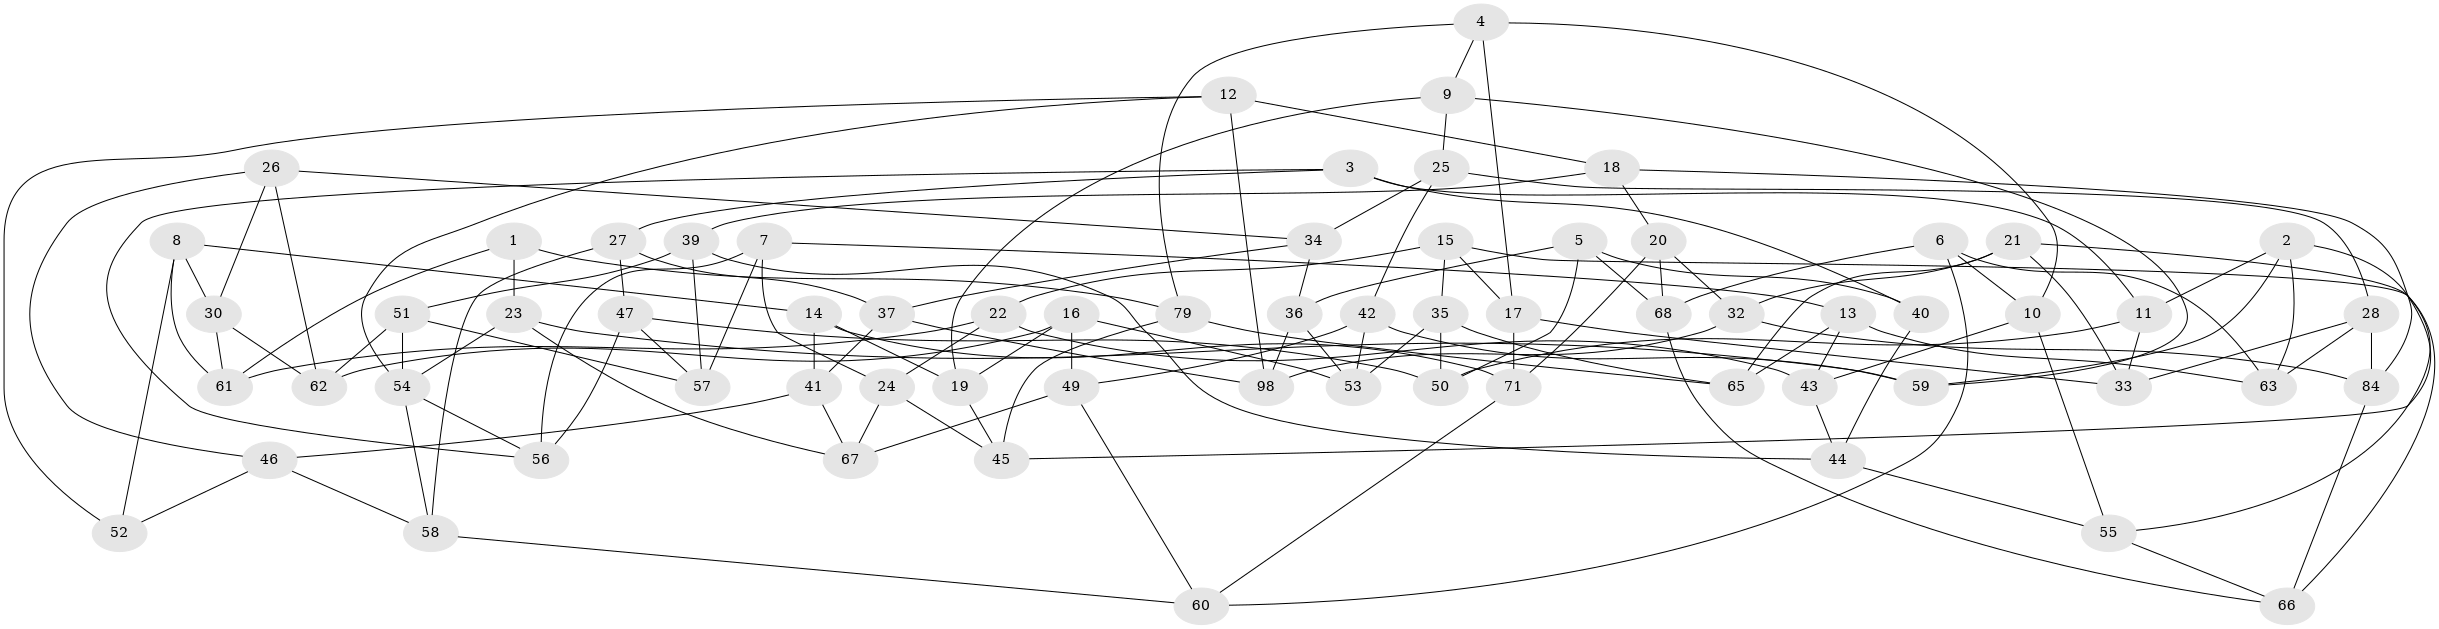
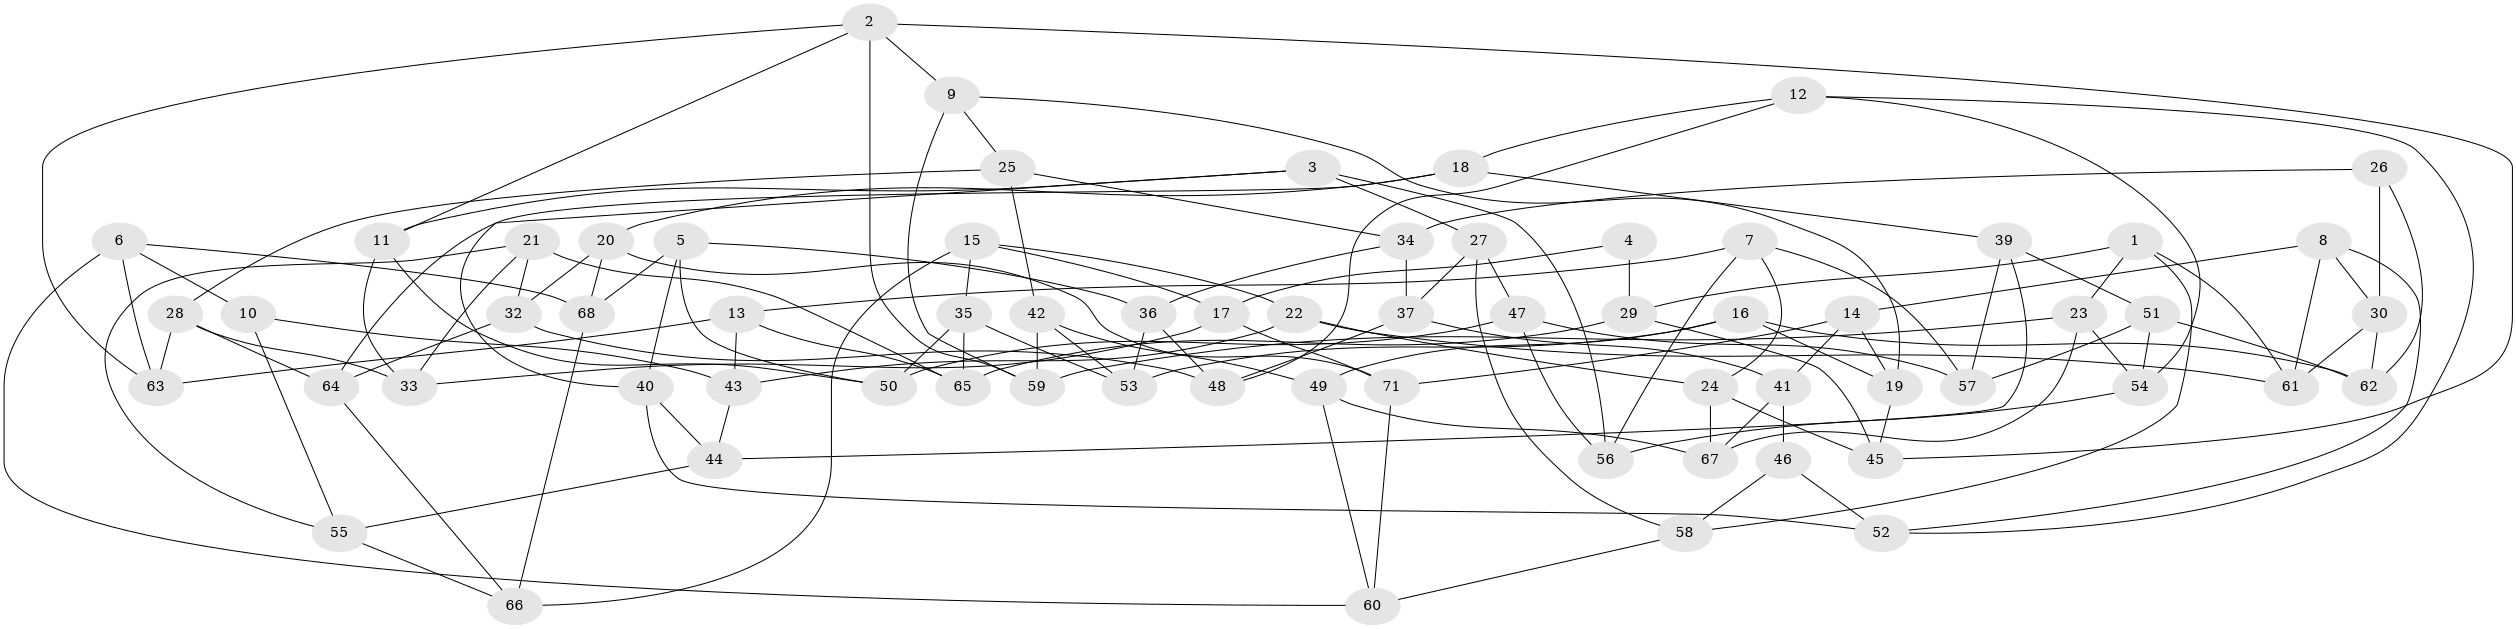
edge "4" -- "9": now "2" -- "9"
edge "4" -- "10": removed
edge "26" -- "46": removed
node "79": label "79" -> "29"
node "98": label "98" -> "48"
node "84": label "84" -> "64"
edge "54" -- "58": now "1" -- "58"
edge "40" -- "52": added
